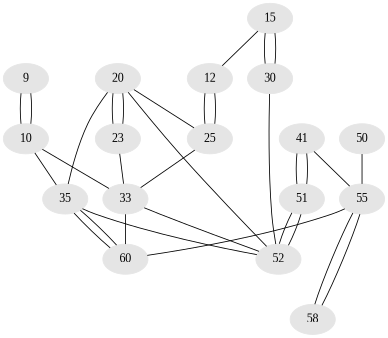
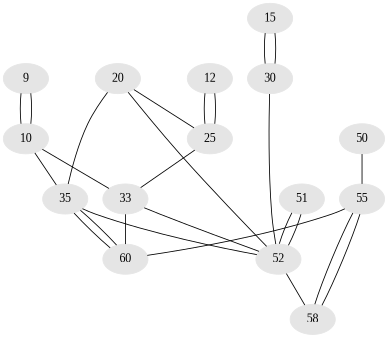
edge "15" -- "12": removed
node "23": removed
node "41": removed
edge "52" -- "58": added
